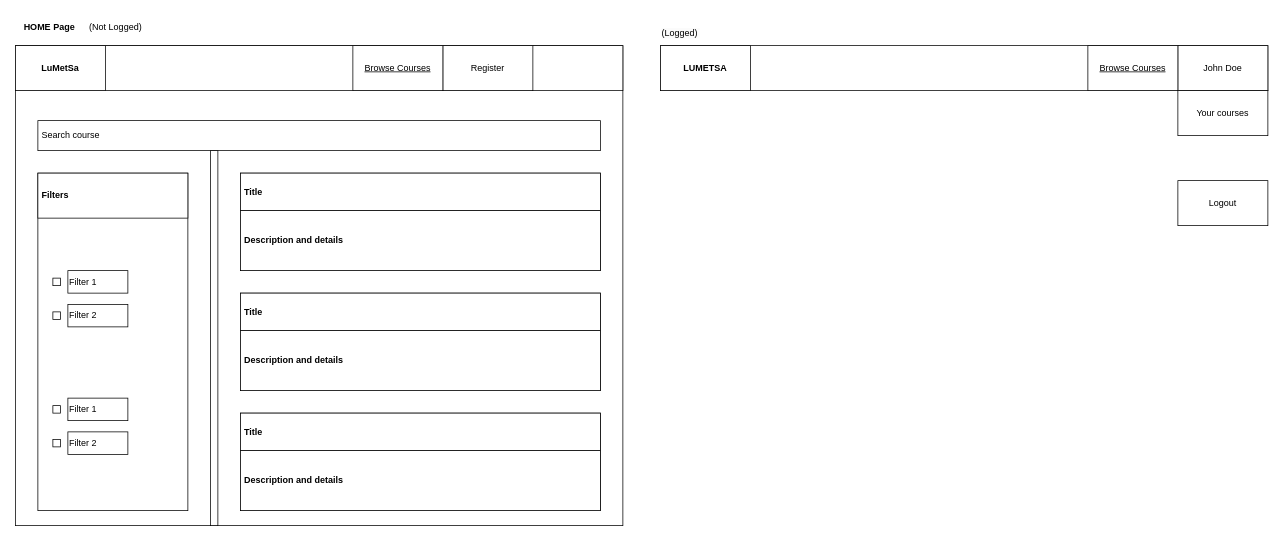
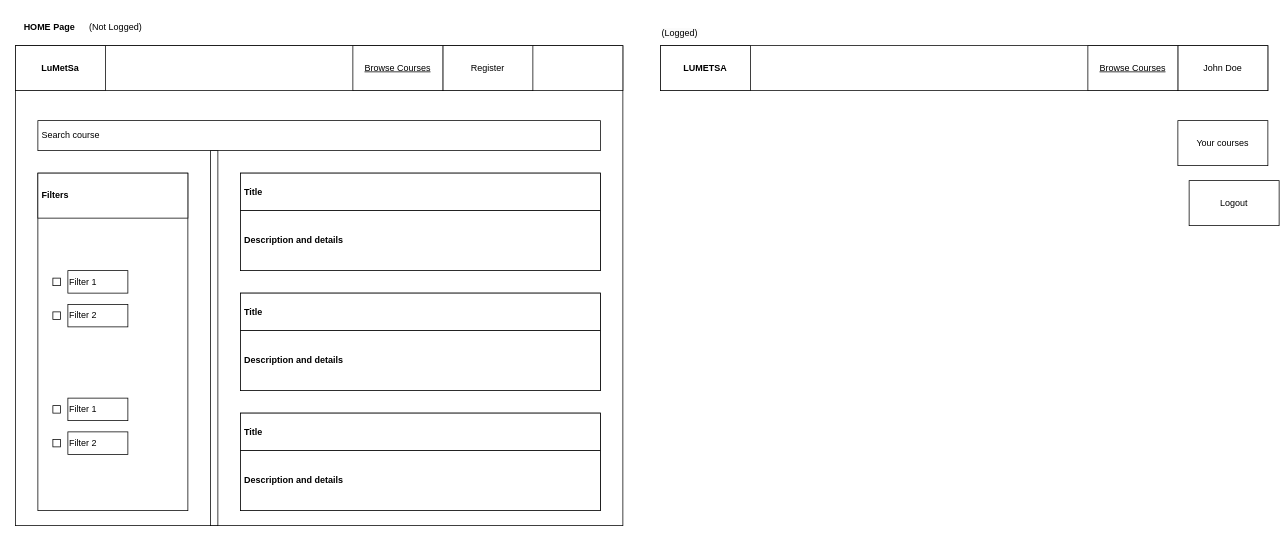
node "Your courses": moved (1223, 113) -> (1223, 143)
node "Logout": moved (1223, 203) -> (1234, 203)
